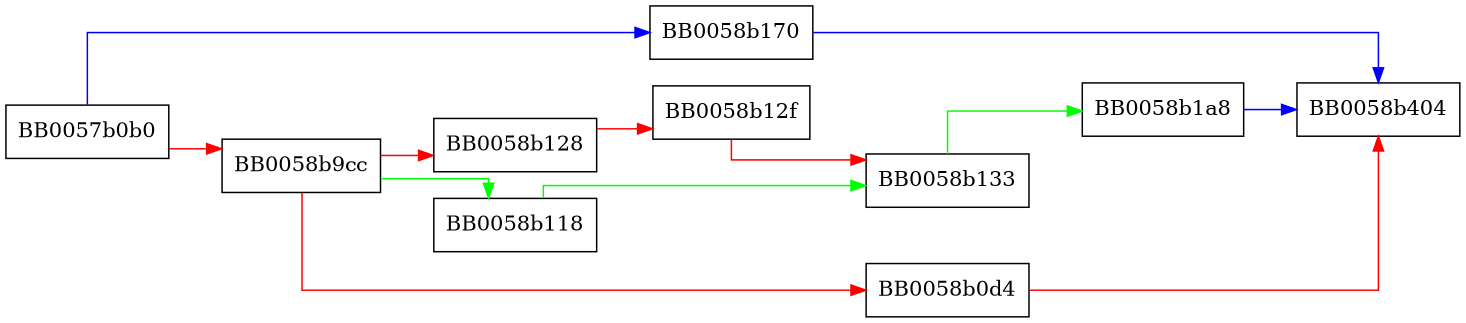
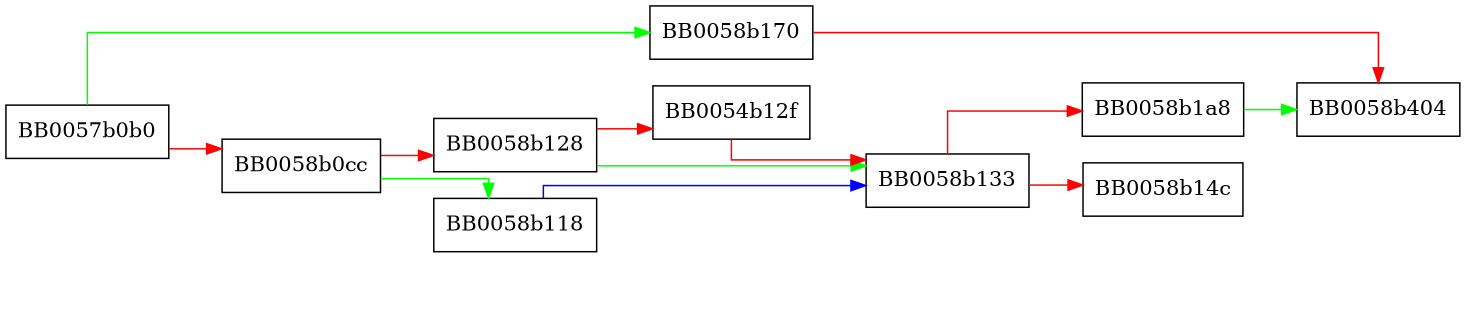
edge "BB0057b0b0" -> "BB0058b170": color blue -> green
edge "BB0058b170" -> "BB0058b404": color blue -> red
edge "BB0058b1a8" -> "BB0058b404": color blue -> green
edge "BB0058b133" -> "BB0058b1a8": color green -> red
node "BB0058b12f": label "BB0058b12f" -> "BB0054b12f"
node "BB0058b9cc": label "BB0058b9cc" -> "BB0058b0cc"
edge "BB0058b128" -> "BB0058b133": added
edge "BB0058b118" -> "BB0058b133": color green -> blue
node "BB0058b14c": added
node "BB0058b0d4": removed
